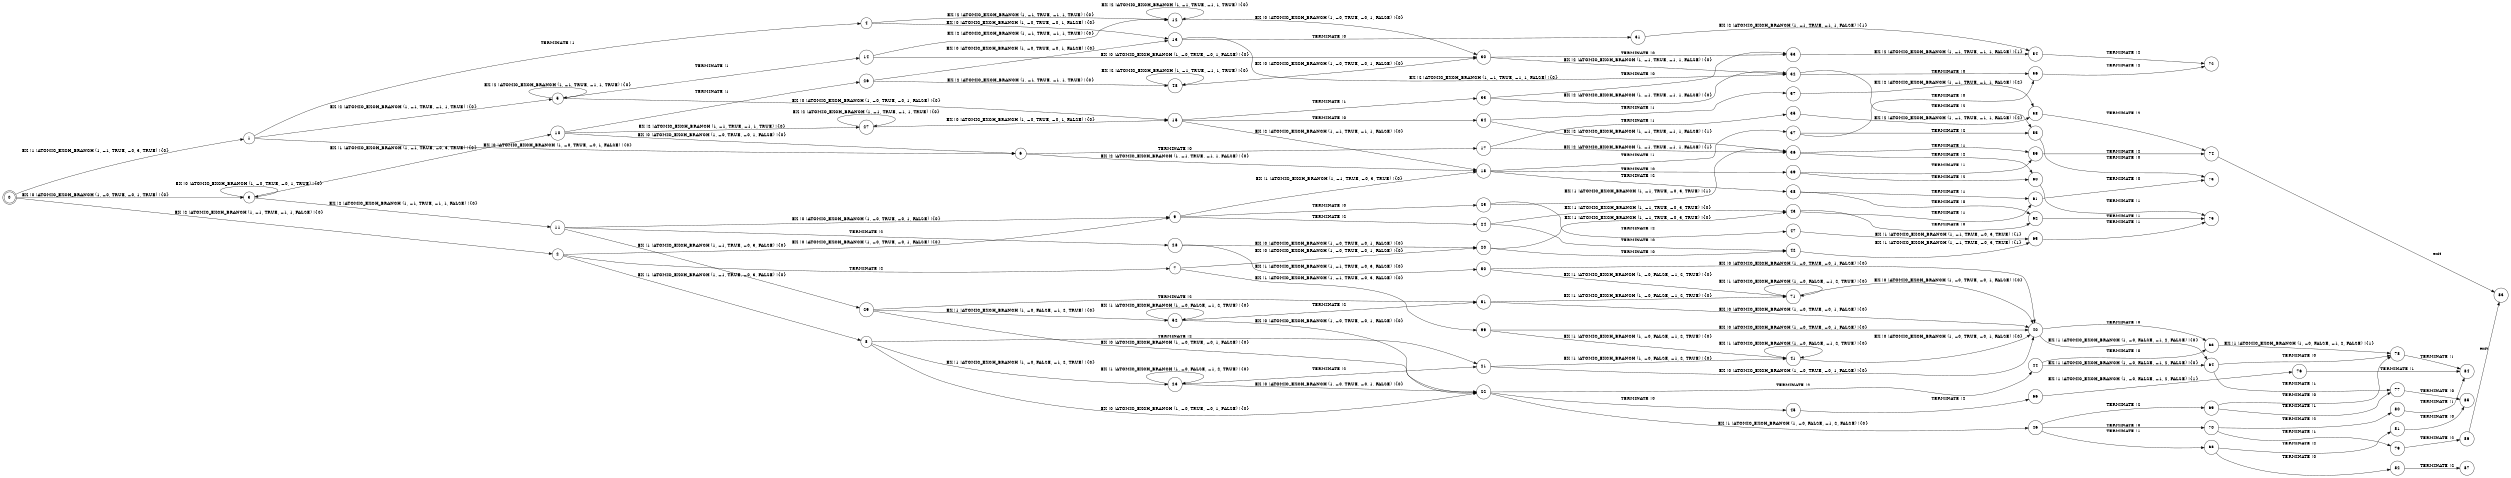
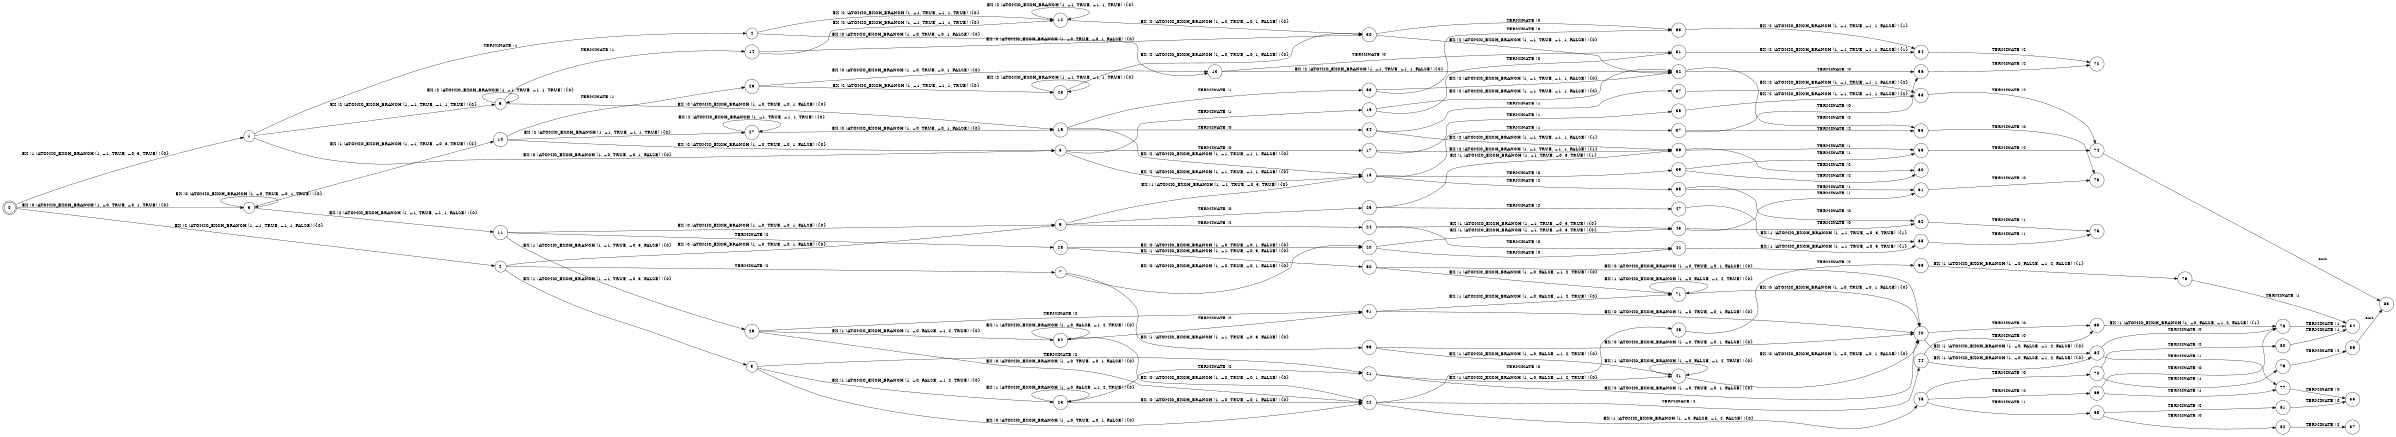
node "16": added
edge "60" -> "75": removed, label "TERMINATE !1"
